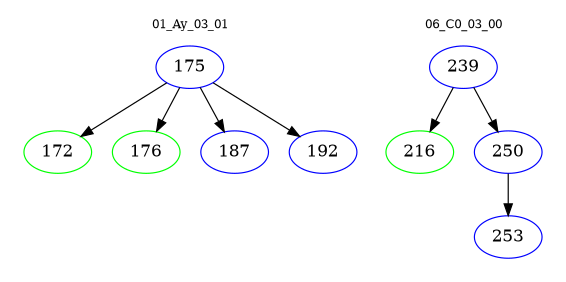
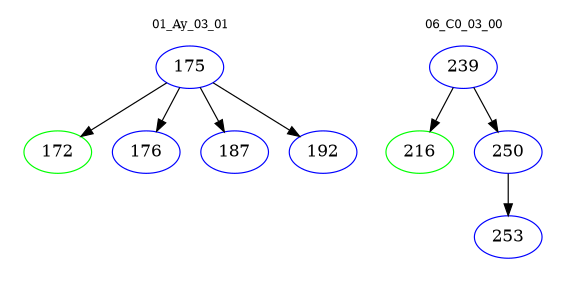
node "176": color green -> blue
